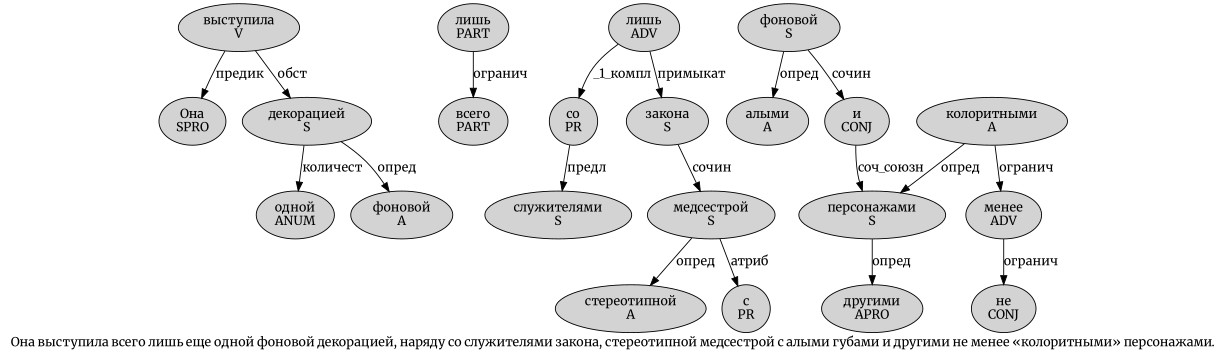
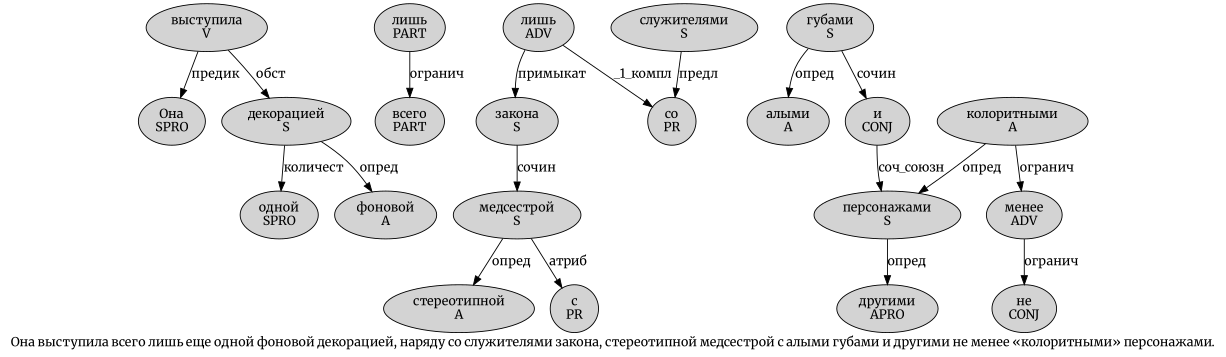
node "фоновой S": label "фоновой S" -> "губами S"
edge "со PR" -> "служителями S": reversed
node "одной ANUM": label "одной ANUM" -> "одной SPRO"
